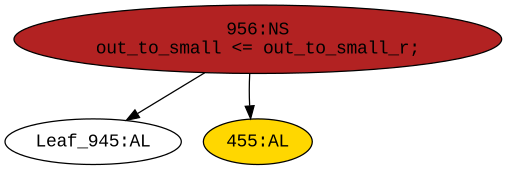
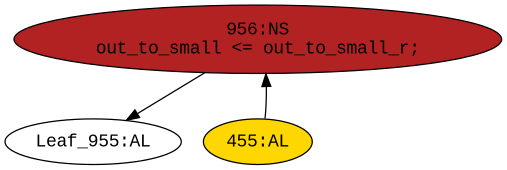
edge "956:NS out_to_small <= out_to_small_r;" -> "455:AL": reversed
node "Leaf_945:AL": label "Leaf_945:AL" -> "Leaf_955:AL"
